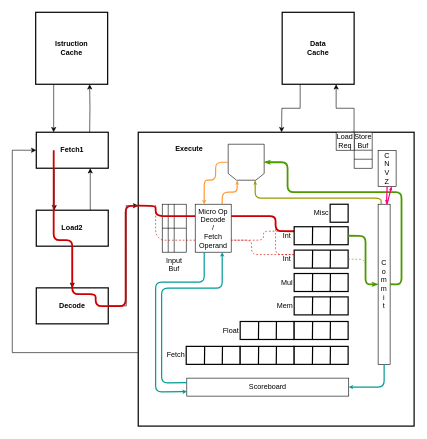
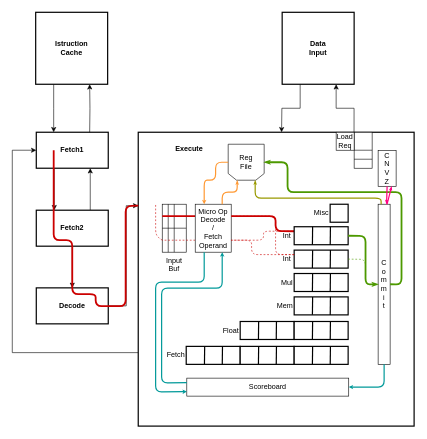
node "Data Cache": label "Data Cache" -> "Data Input"
node "Store Buf": removed
node "Reg File": added
edge "Input Buf" -- "Execute": removed
node "Load2": label "Load2" -> "Fetch2"
